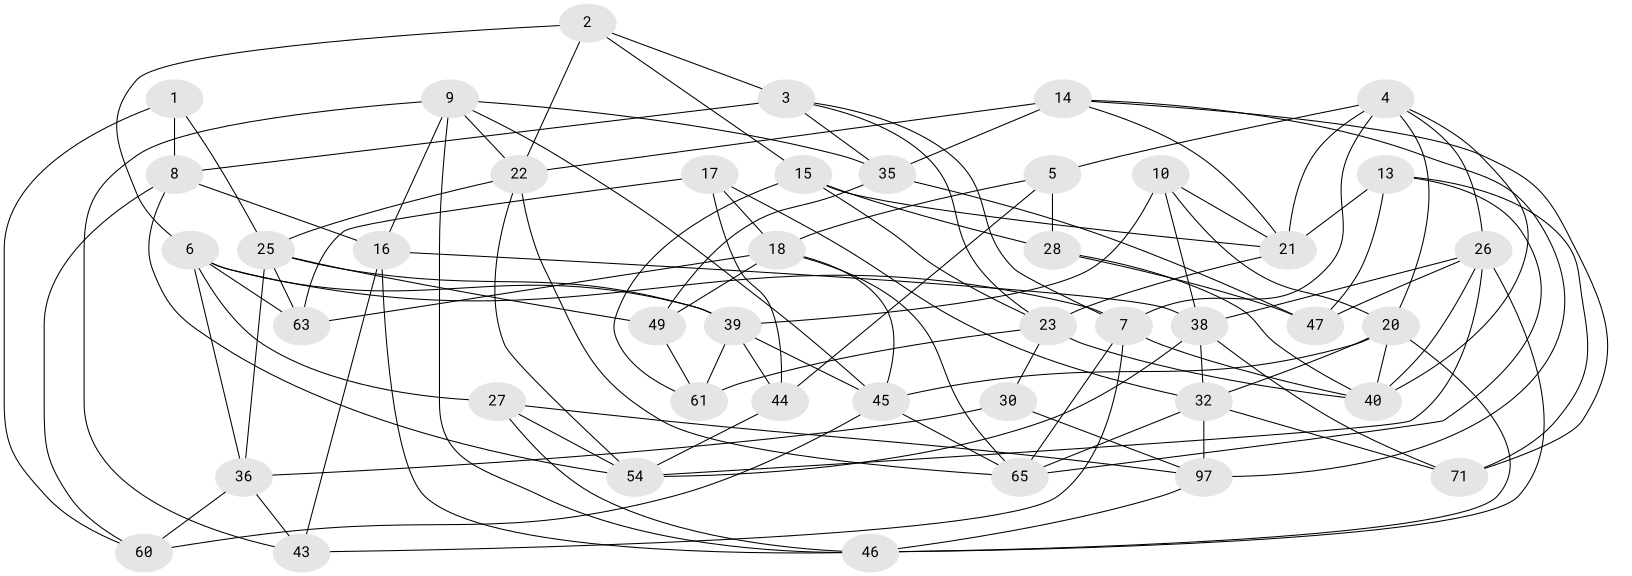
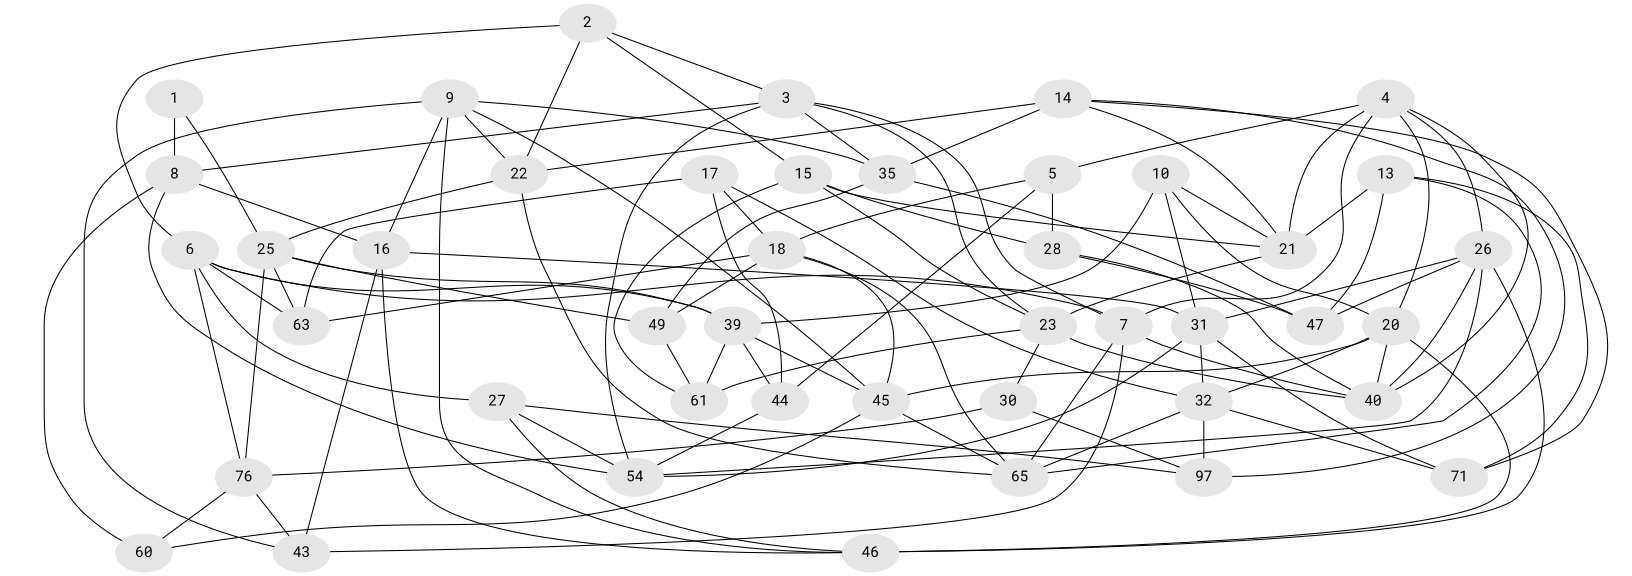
edge "1" -- "60": removed
node "38": label "38" -> "31"
edge "22" -- "54": now "3" -- "54"
node "36": label "36" -> "76"
edge "97" -- "46": removed
